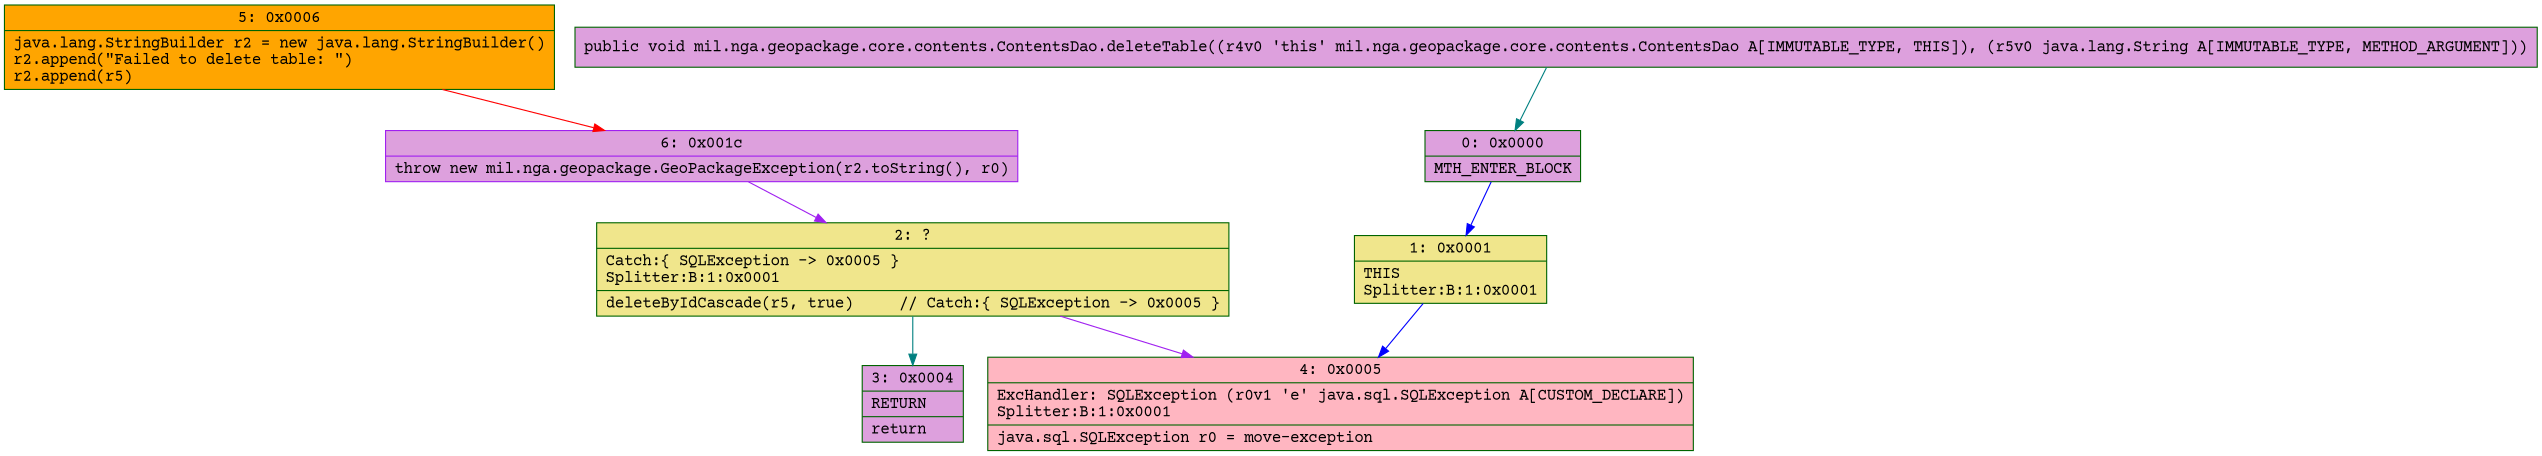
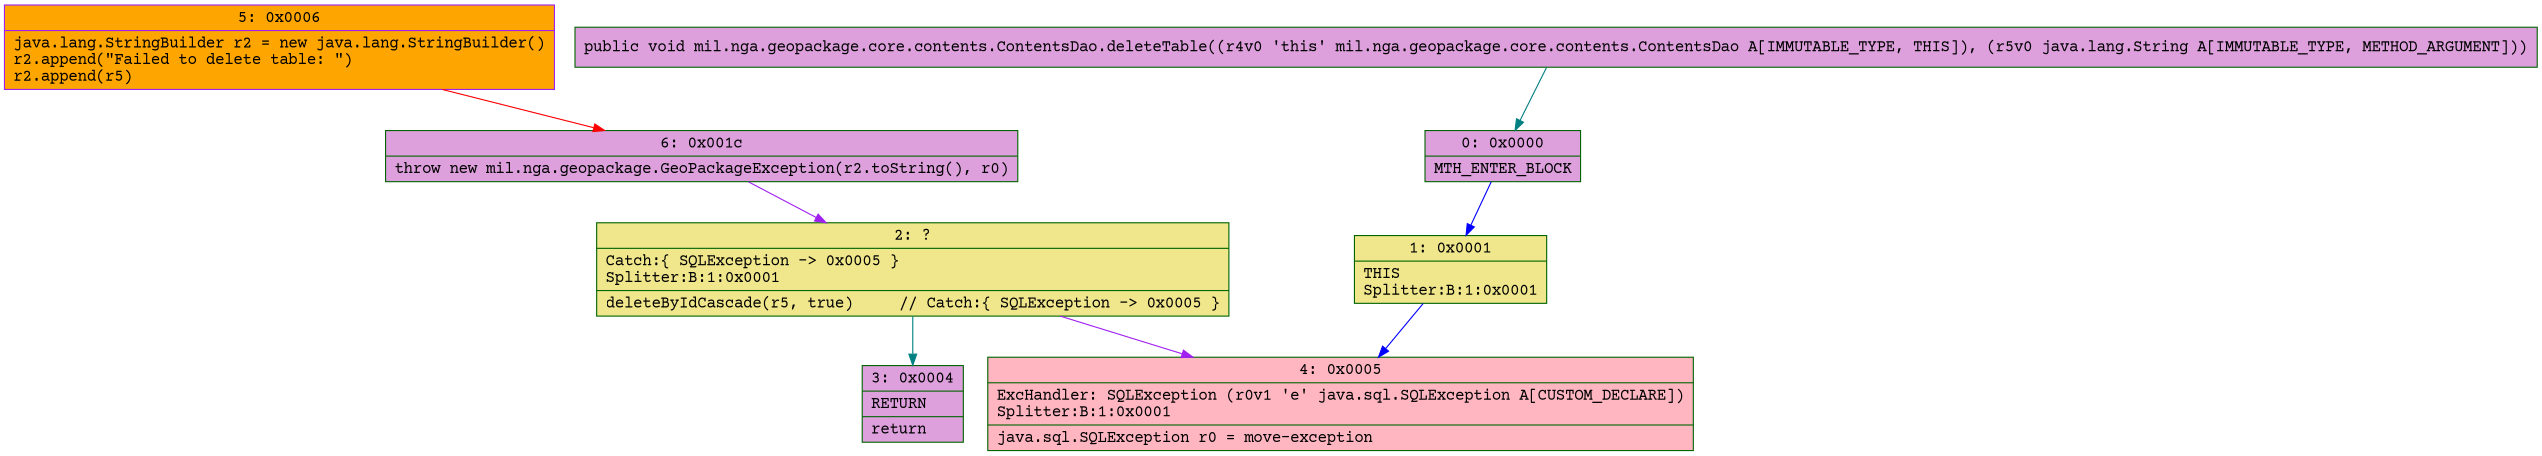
node "5: 0x0006": color darkgreen -> purple
node "6: 0x001c": color purple -> darkgreen
